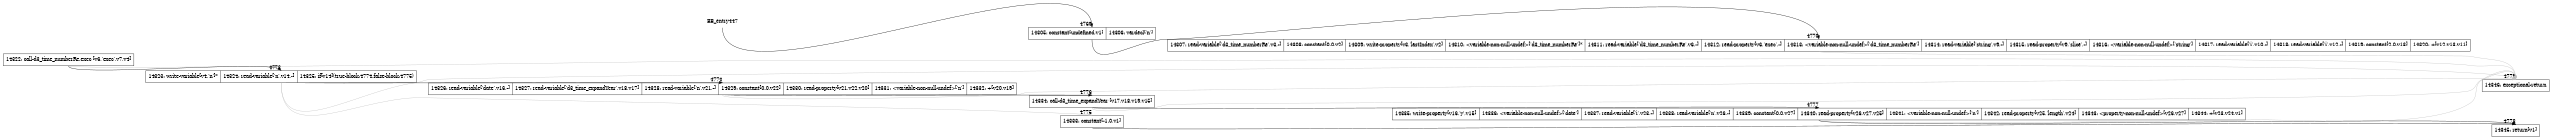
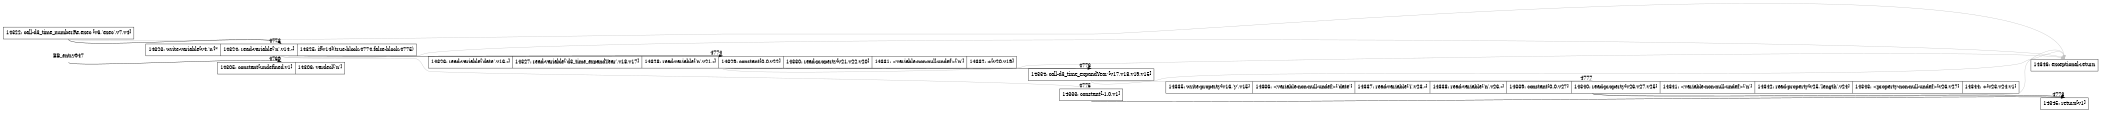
node "BB_entry447": label "BB_entry447" -> "BB_entry947"
node "14307: read-variable['d3_time_numberRe',v3,-]": removed
edge "14334: call-d3_time_expandYear [v17,v18,v19,v15]" -> "14335: write-property[v16,'y',v15]": color black -> gray
